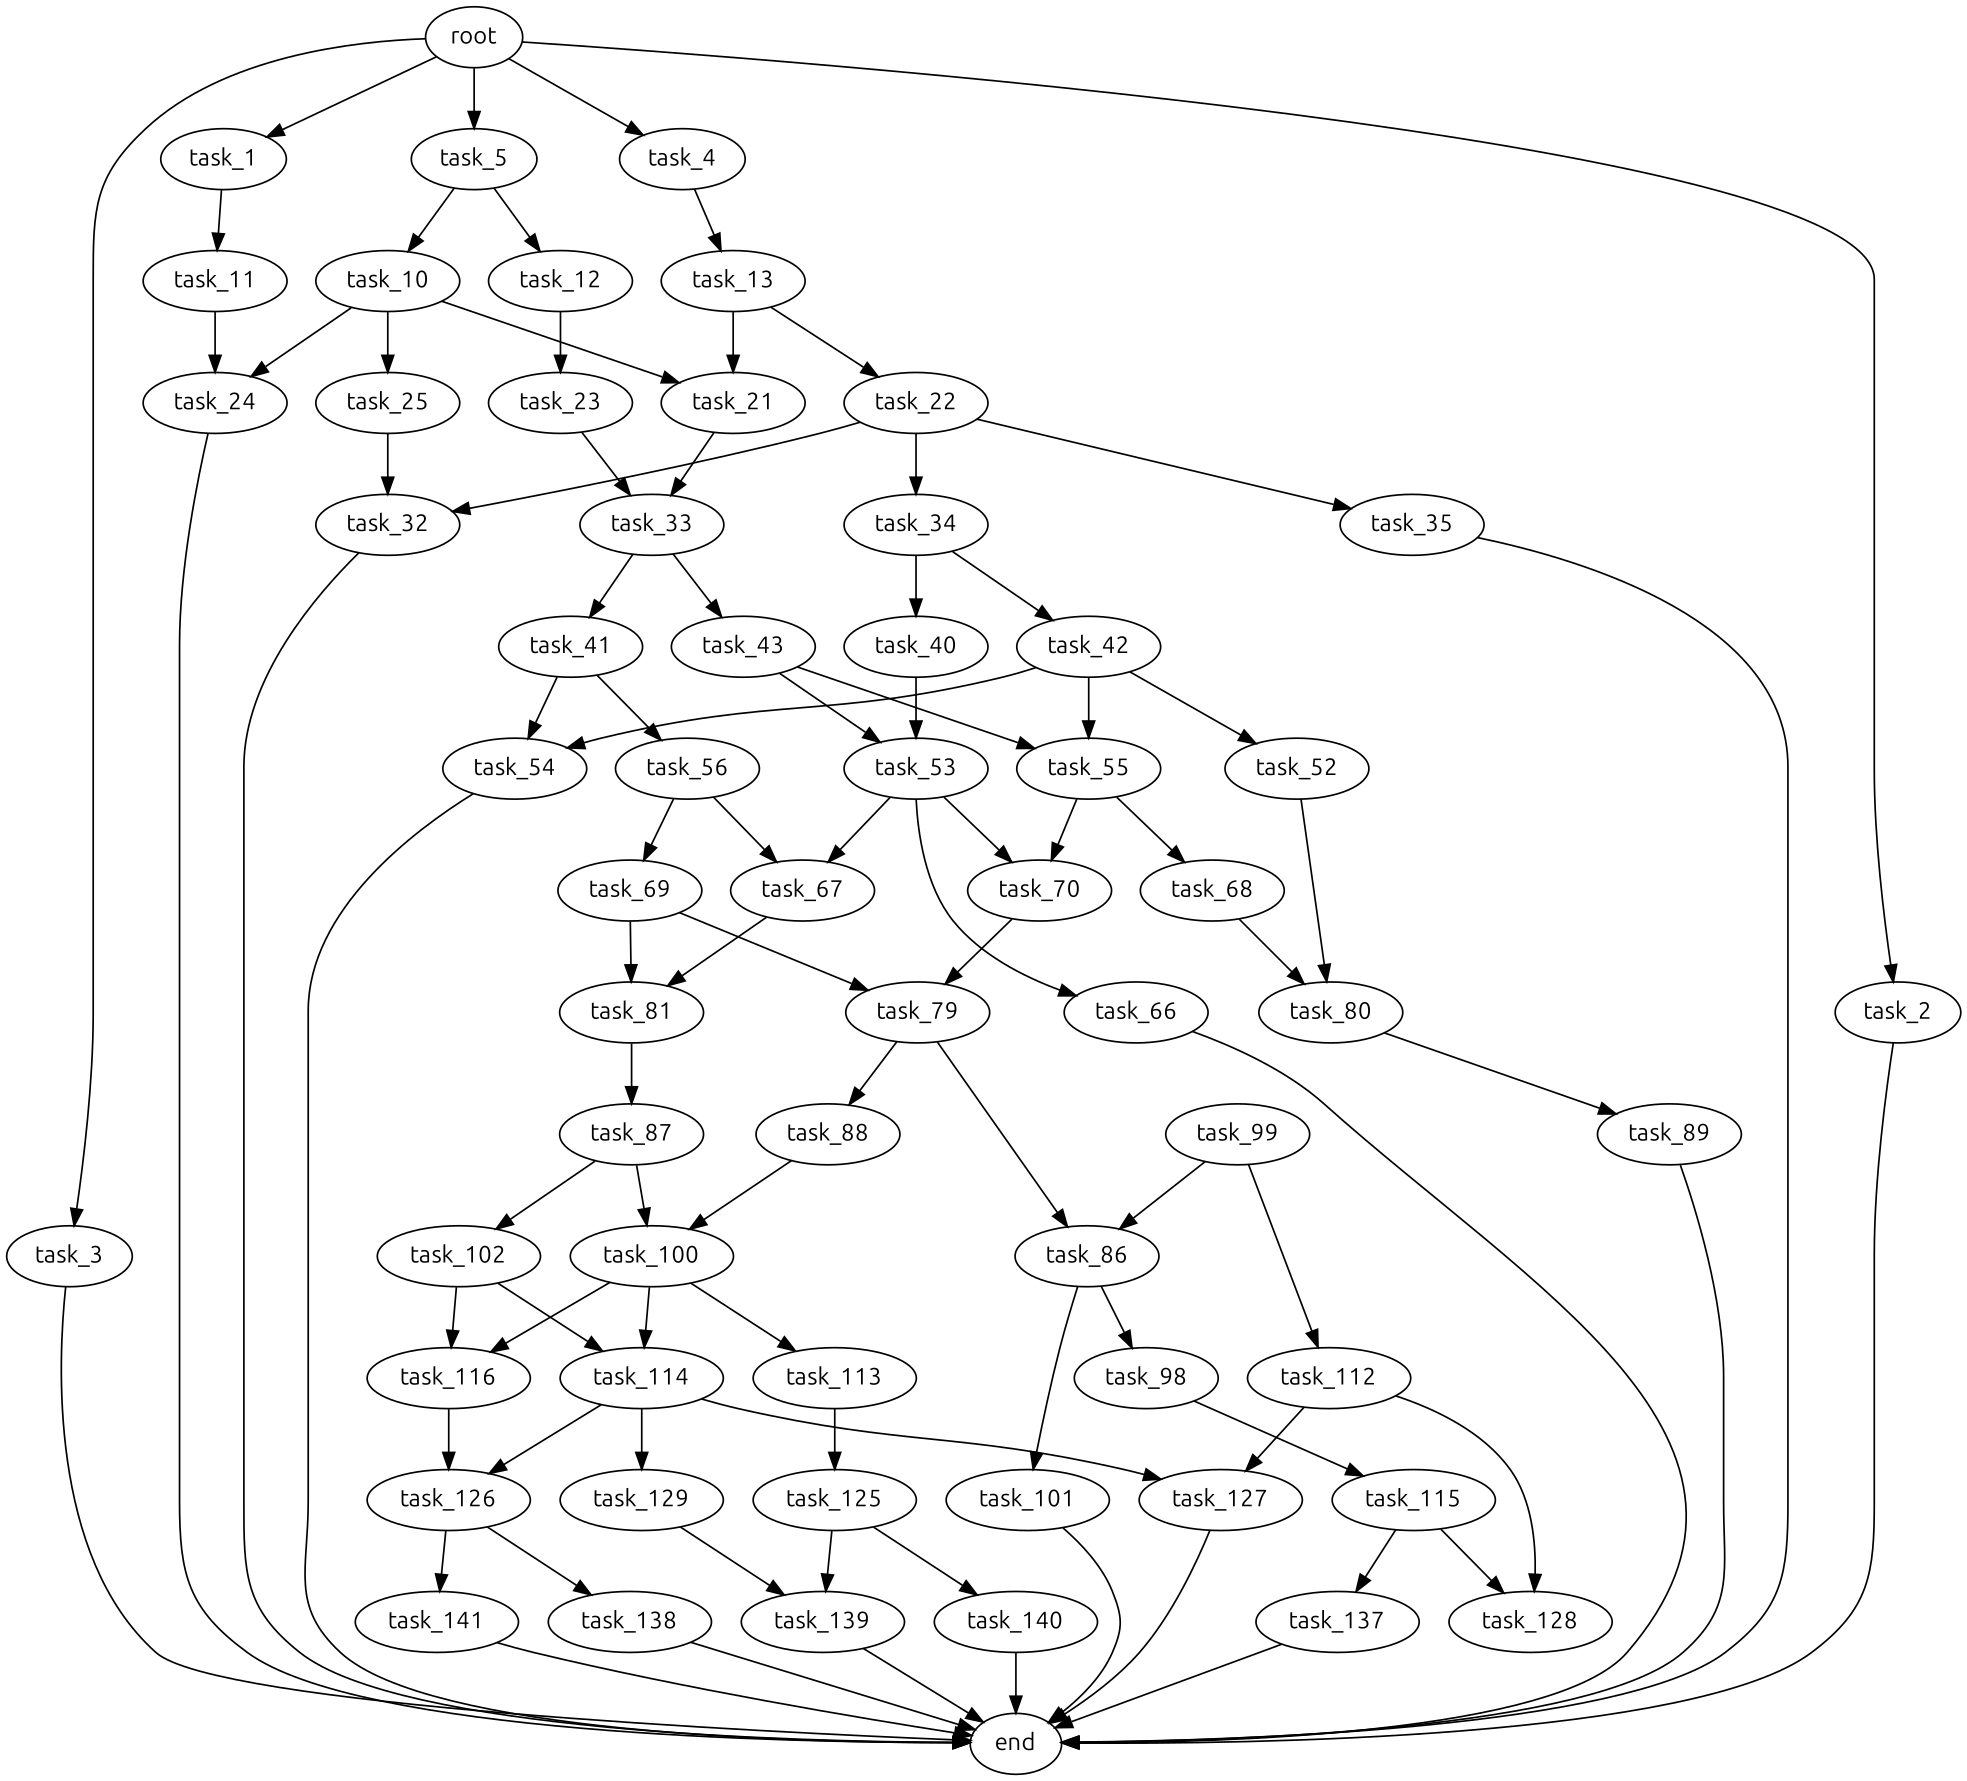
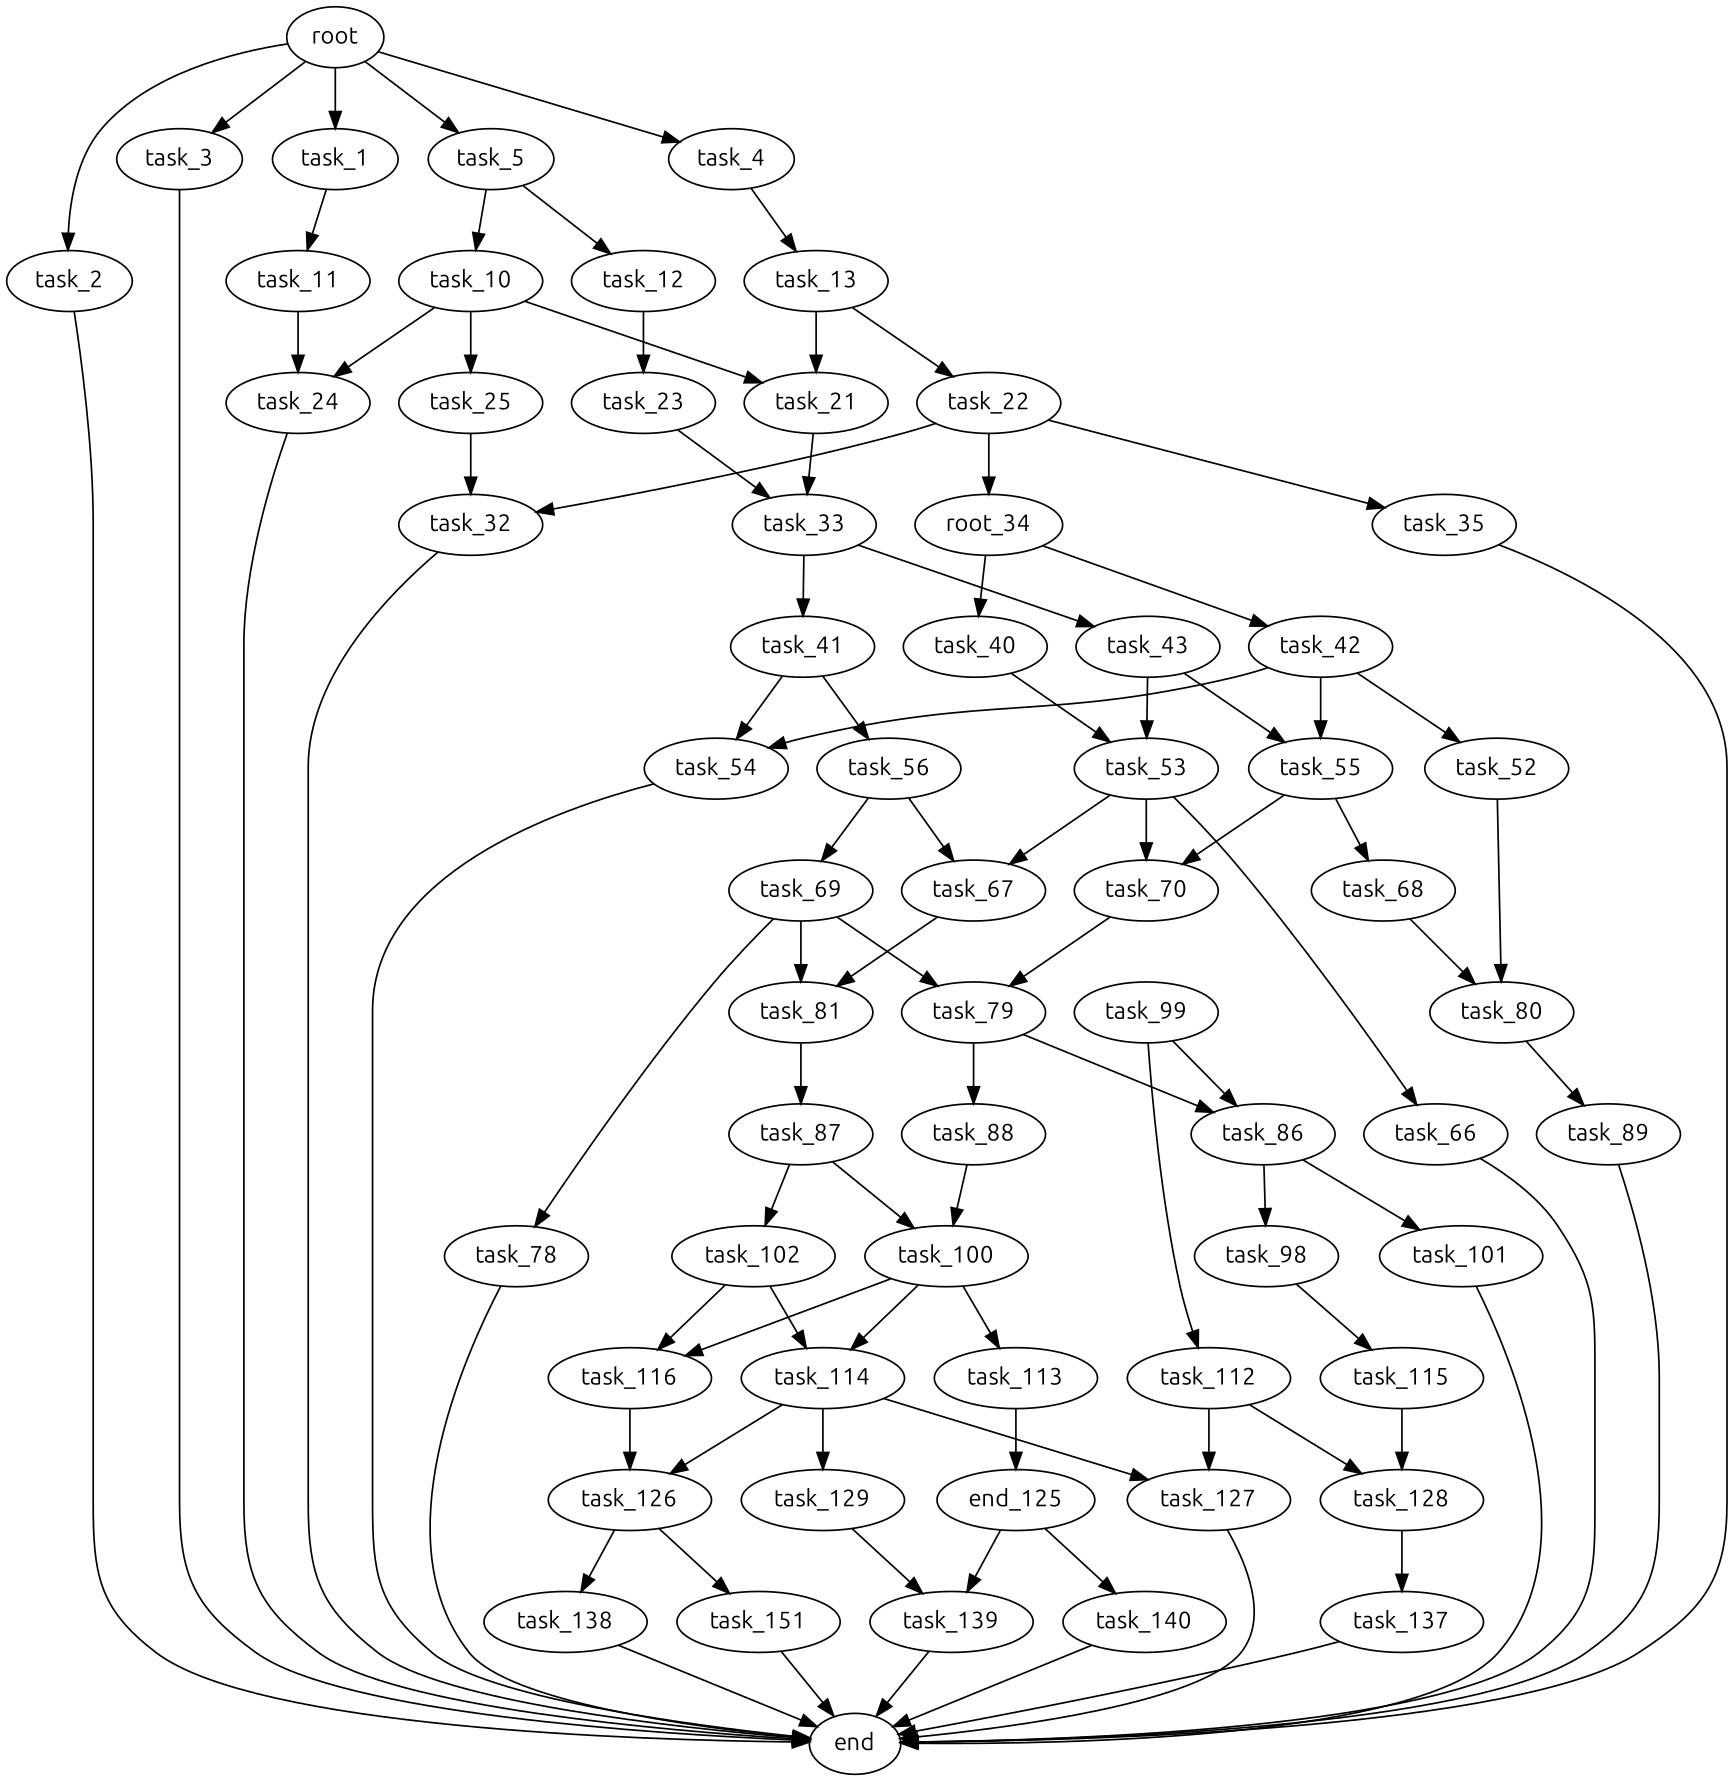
node "task_34": label "task_34" -> "root_34"
node "task_78": added
node "task_125": label "task_125" -> "end_125"
edge "task_115" -> "task_137": now "task_128" -> "task_137"
node "task_141": label "task_141" -> "task_151"
